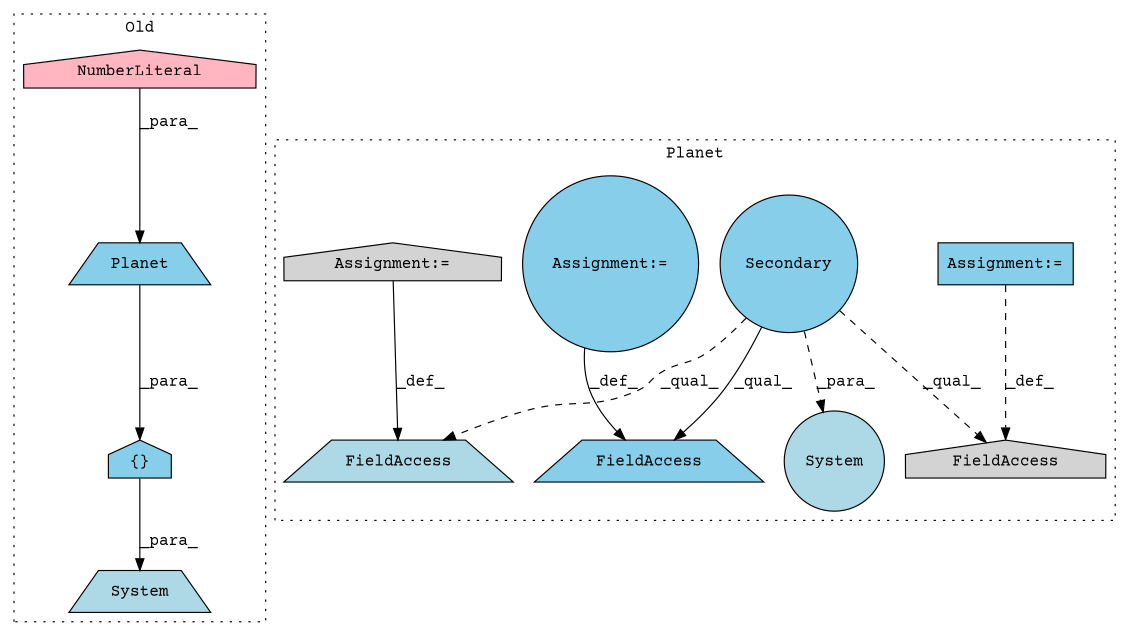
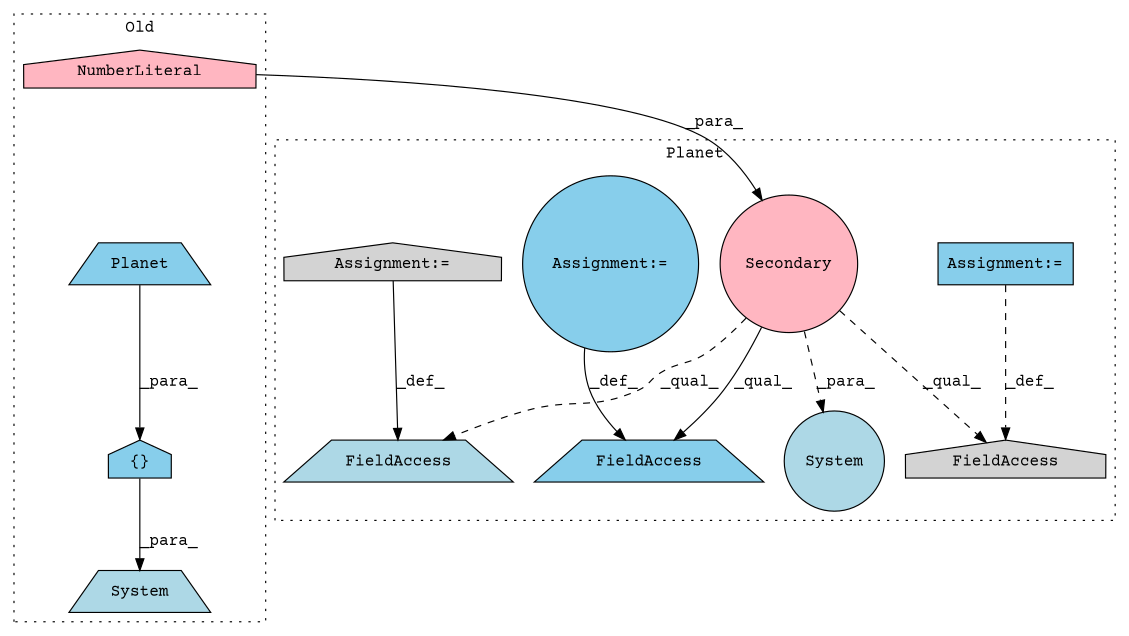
edge "NumberLiteral" -> "Planet": now "NumberLiteral" -> "Secondary"
node "Secondary": fillcolor skyblue -> lightpink
